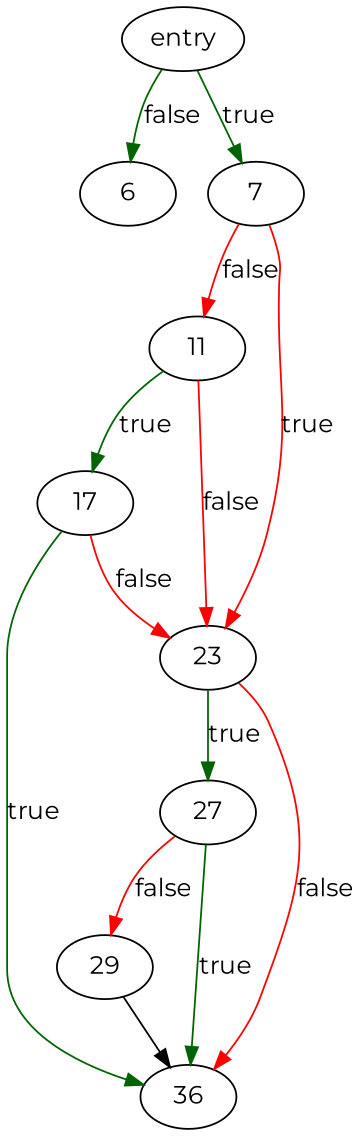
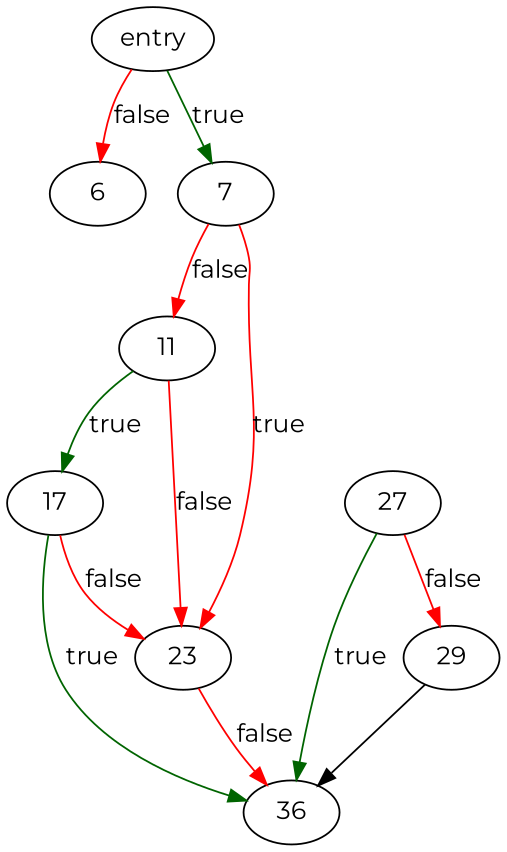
edge "entry" -> "6": color darkgreen -> red
edge "23" -> "27": removed, label "true"
